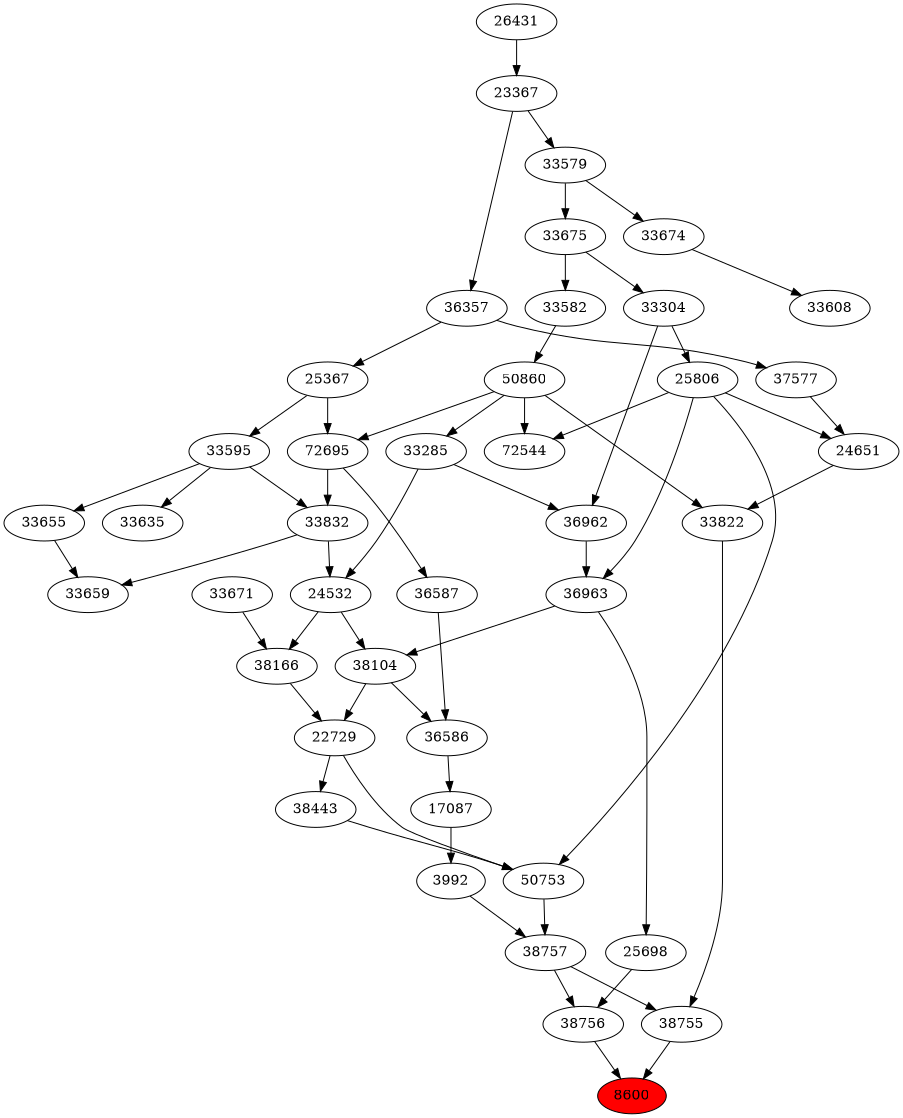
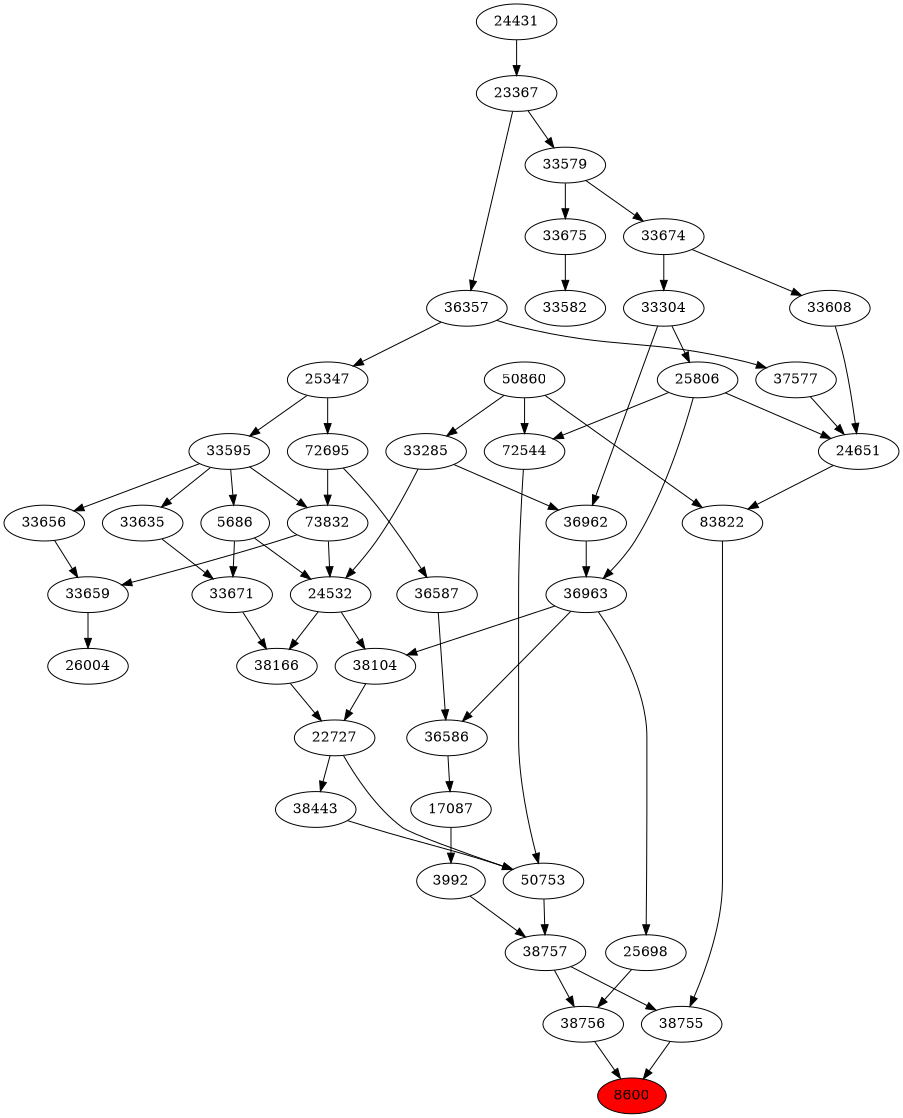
node "26431": label "26431" -> "24431"
edge "33675" -> "33304": now "33674" -> "33304"
edge "33582" -> "50860": removed
edge "33608" -> "24651": added
node "25367": label "25367" -> "25347"
edge "50860" -> "72695": removed
node "33655": label "33655" -> "33656"
node "5686": added
node "33832": label "33832" -> "73832"
node "33822": label "33822" -> "83822"
edge "33635" -> "33671": added
edge "25806" -> "50753": now "72544" -> "50753"
node "26004": added
edge "38104" -> "36586": now "36963" -> "36586"
node "22729": label "22729" -> "22727"
